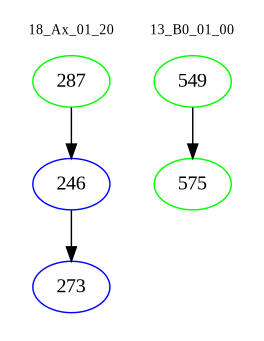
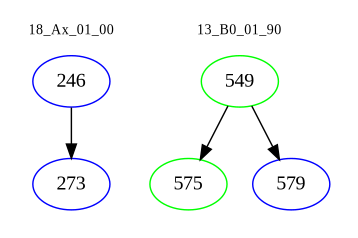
cluster "18_Ax_01_20": label "18_Ax_01_20" -> "18_Ax_01_00"
cluster "13_B0_01_00": label "13_B0_01_00" -> "13_B0_01_90"
node "287": removed
node "579": added
